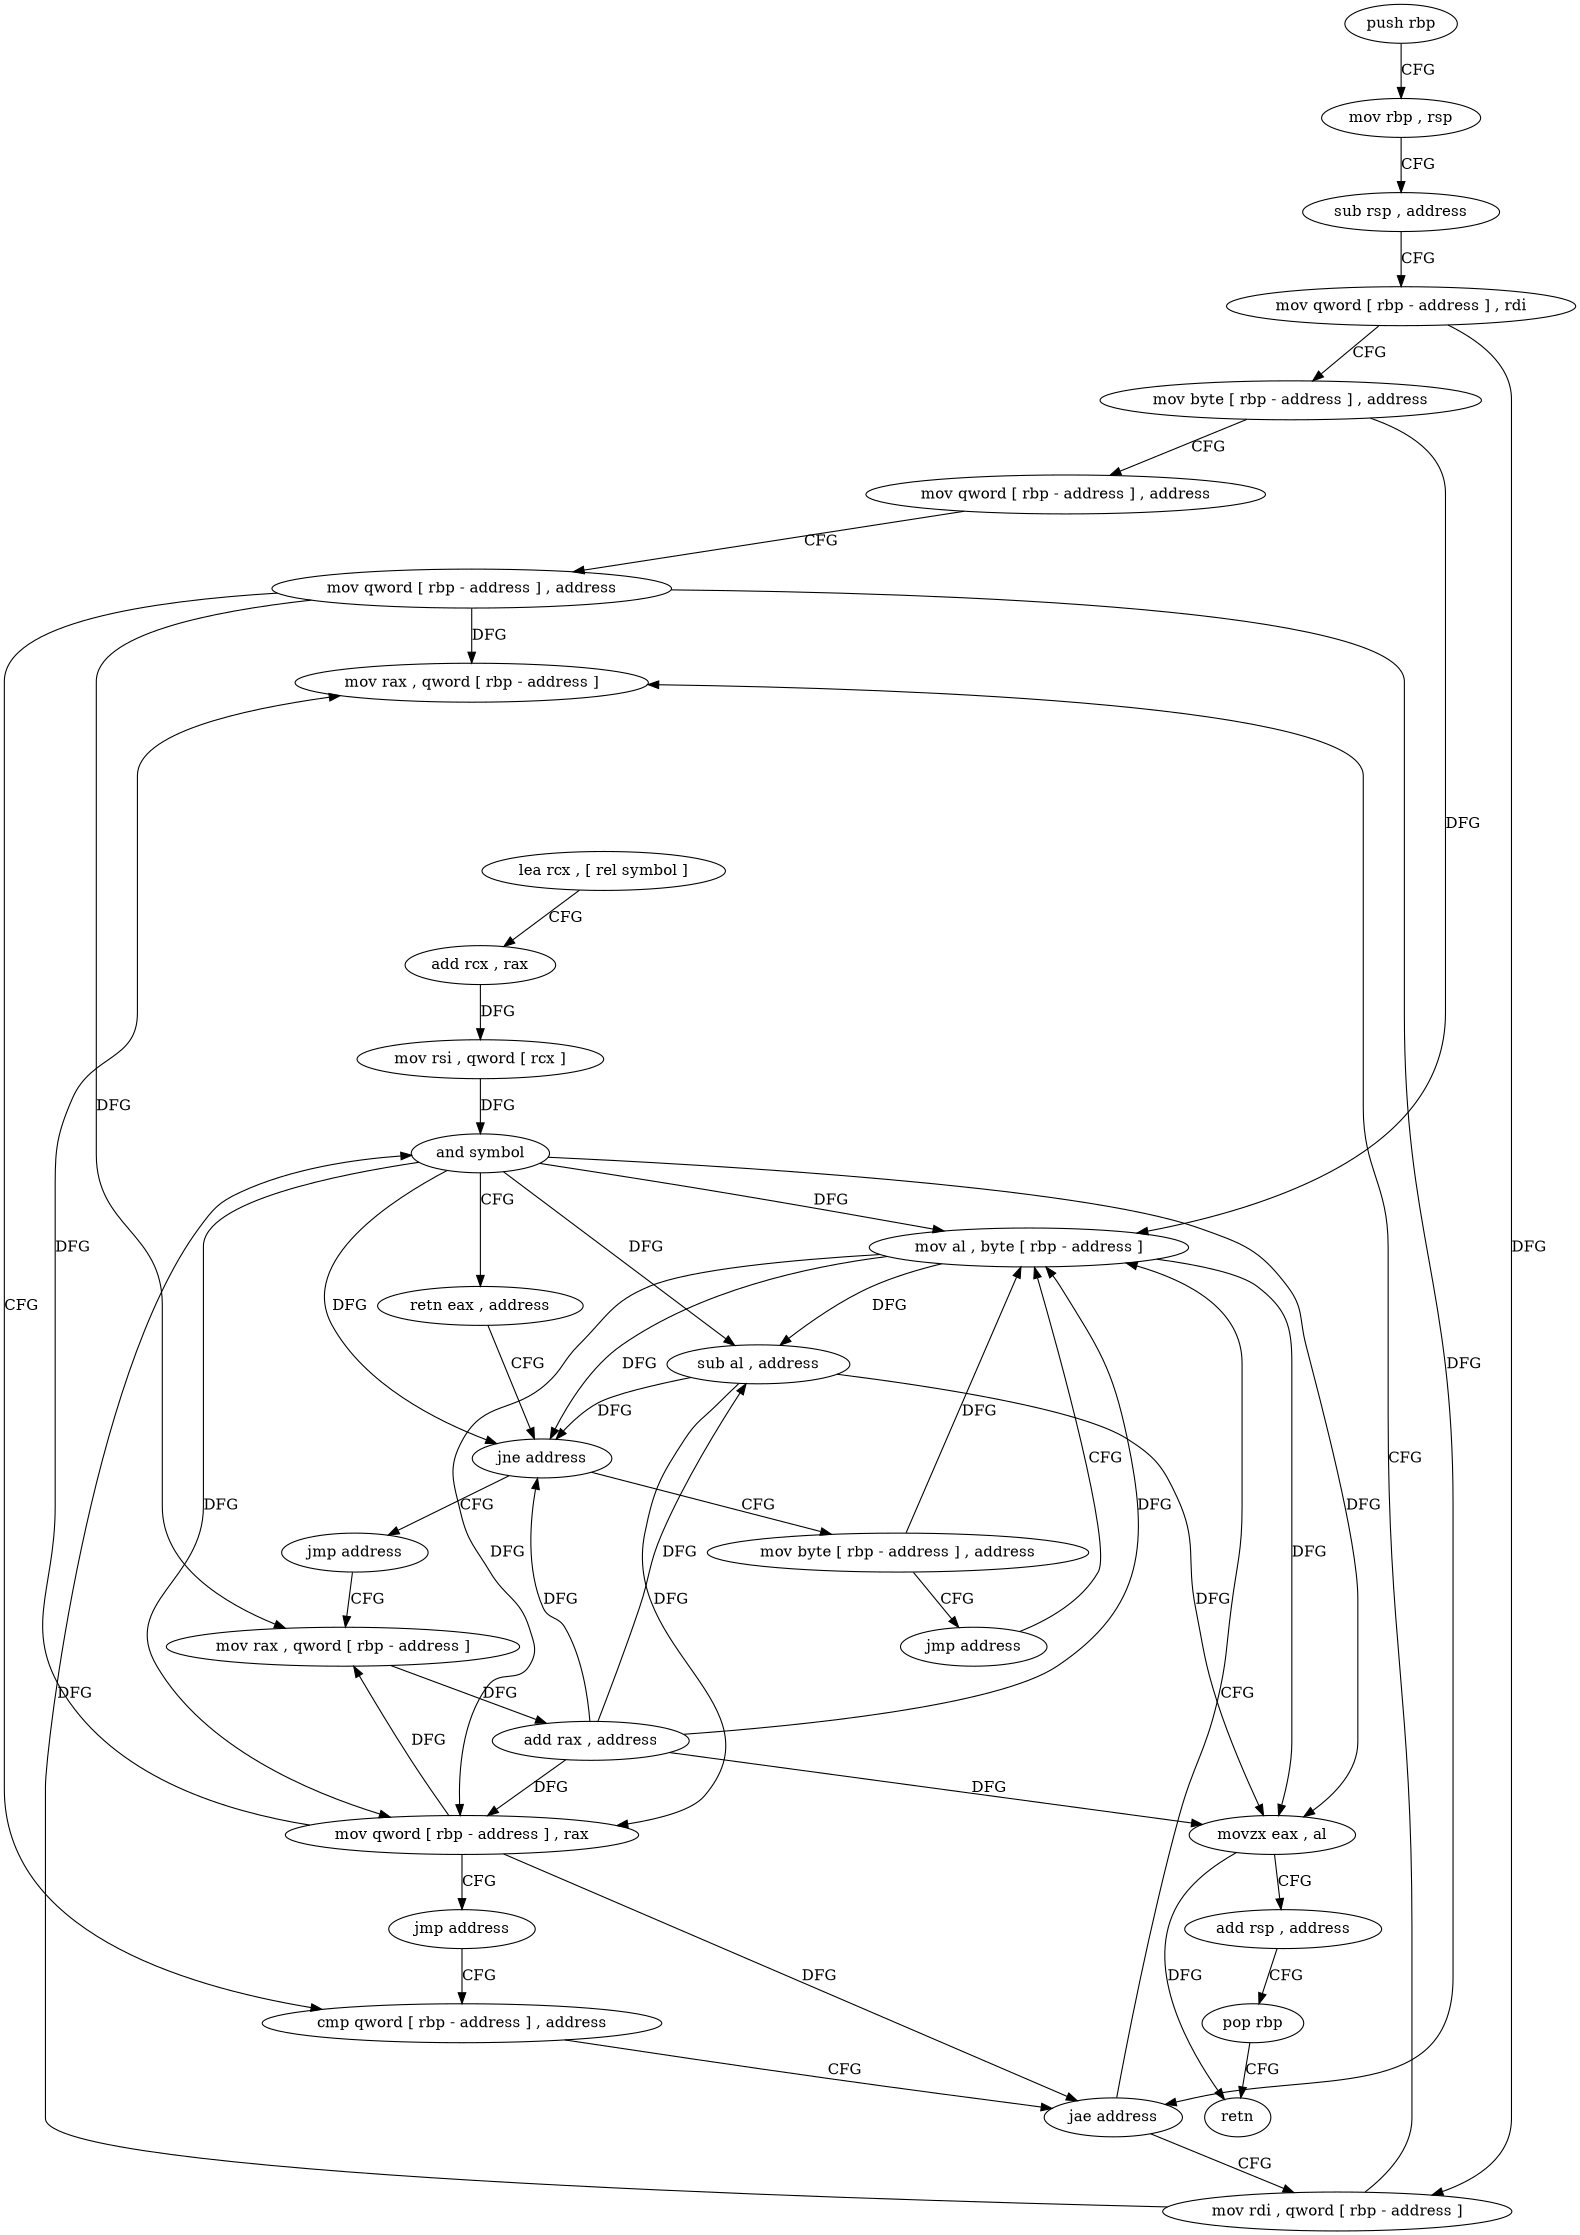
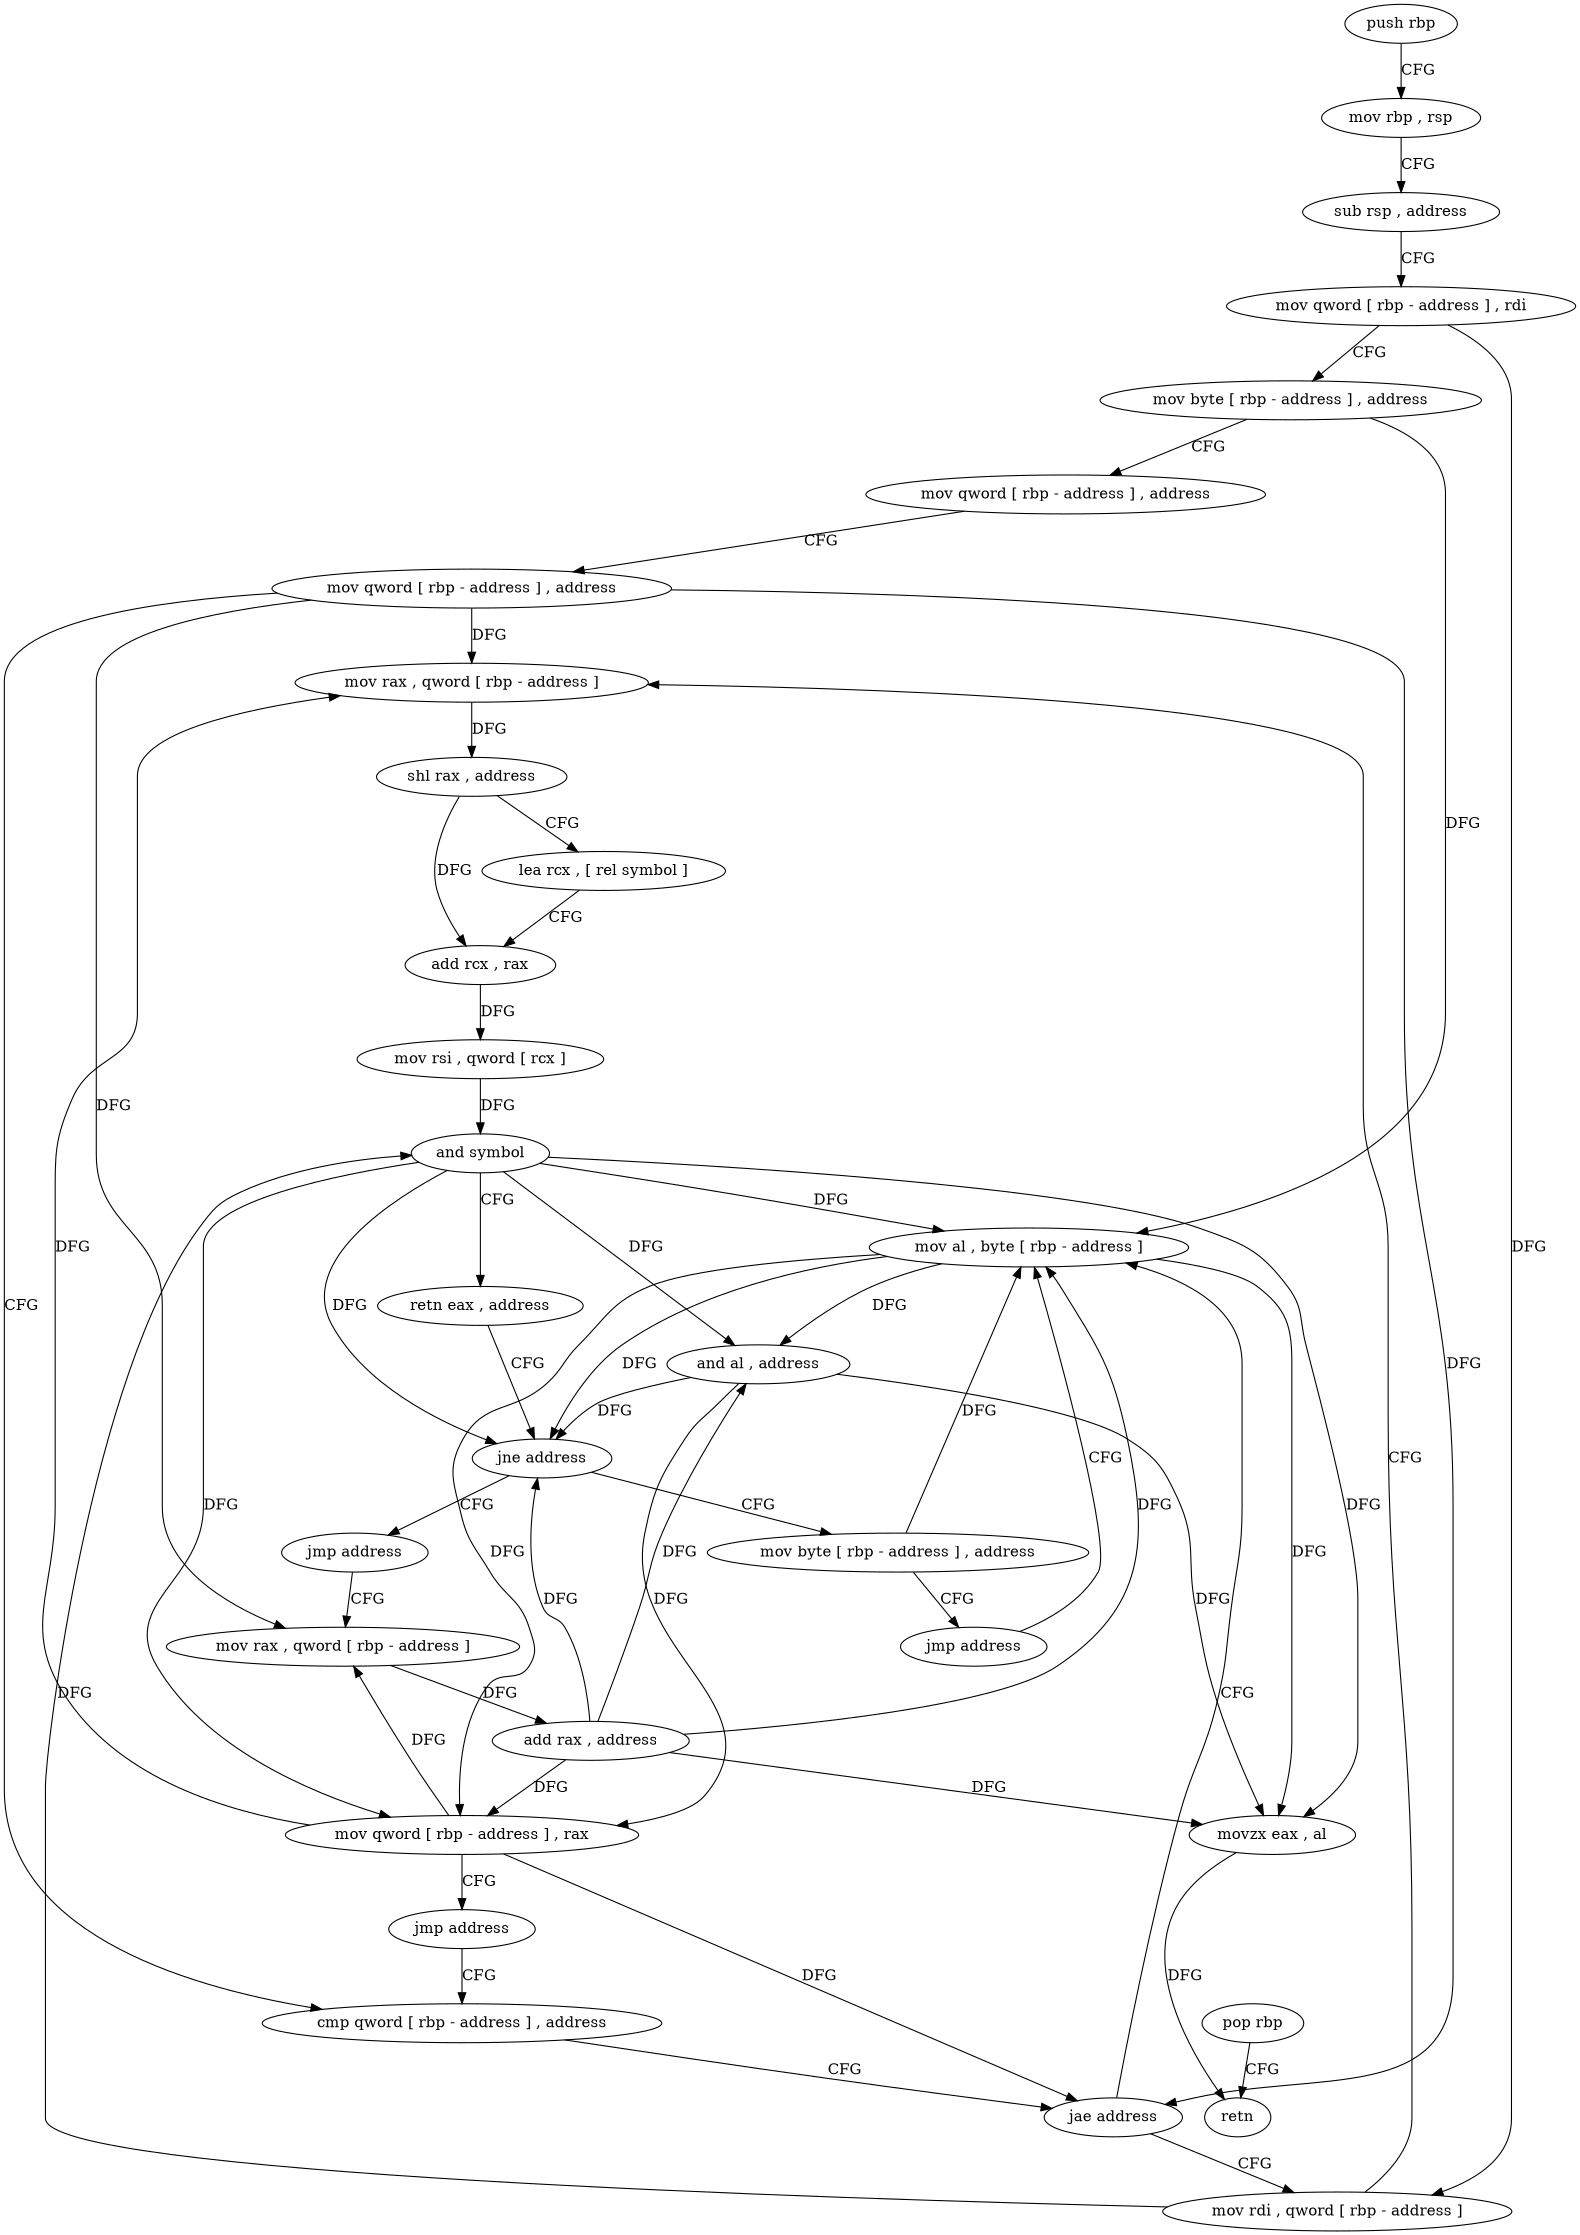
node "shl rax , address": added
node "sub al , address": label "sub al , address" -> "and al , address"
node "add rsp , address": removed
